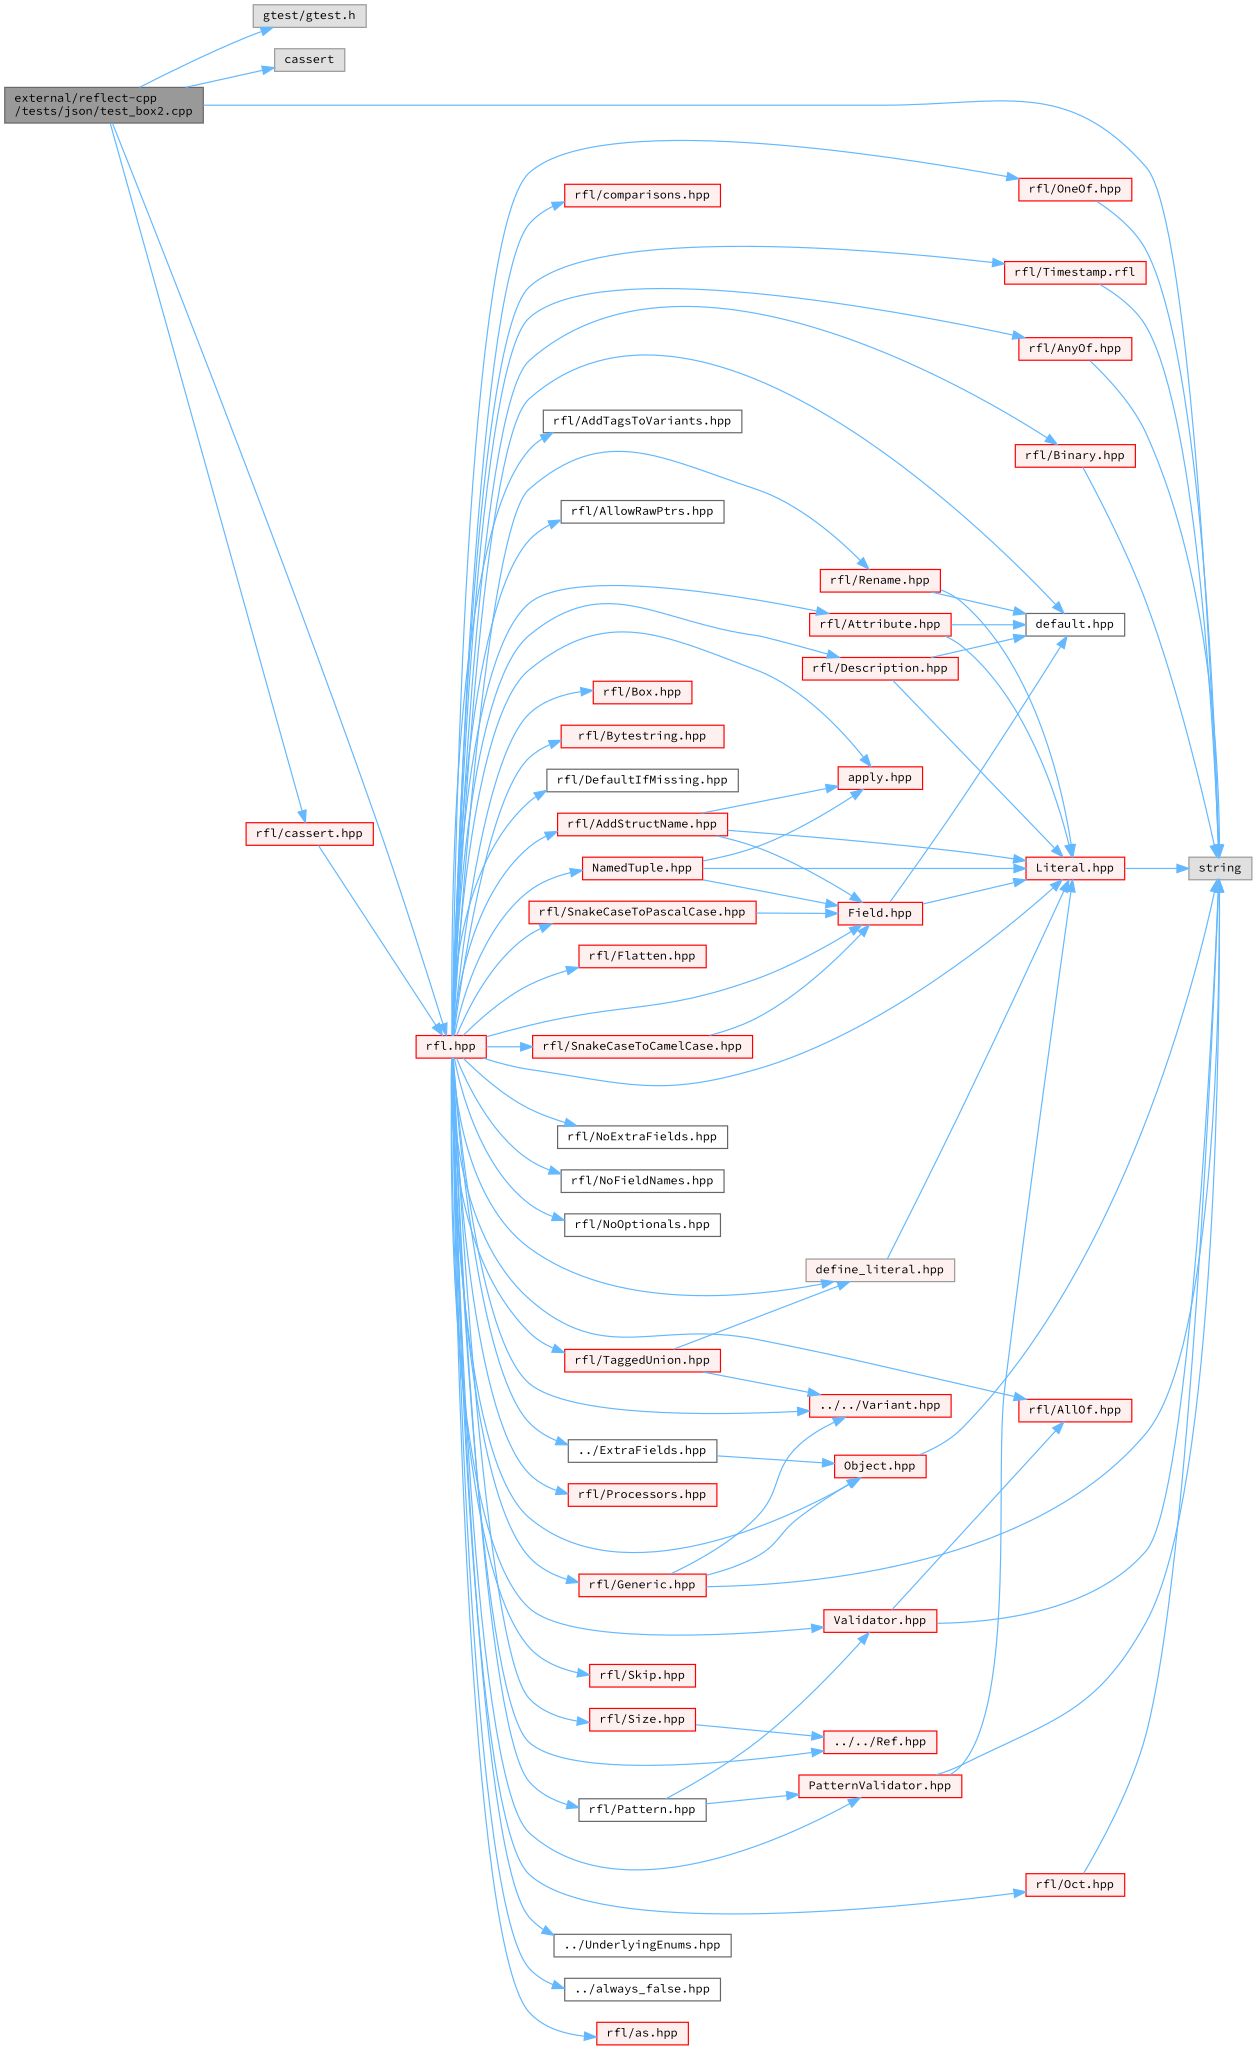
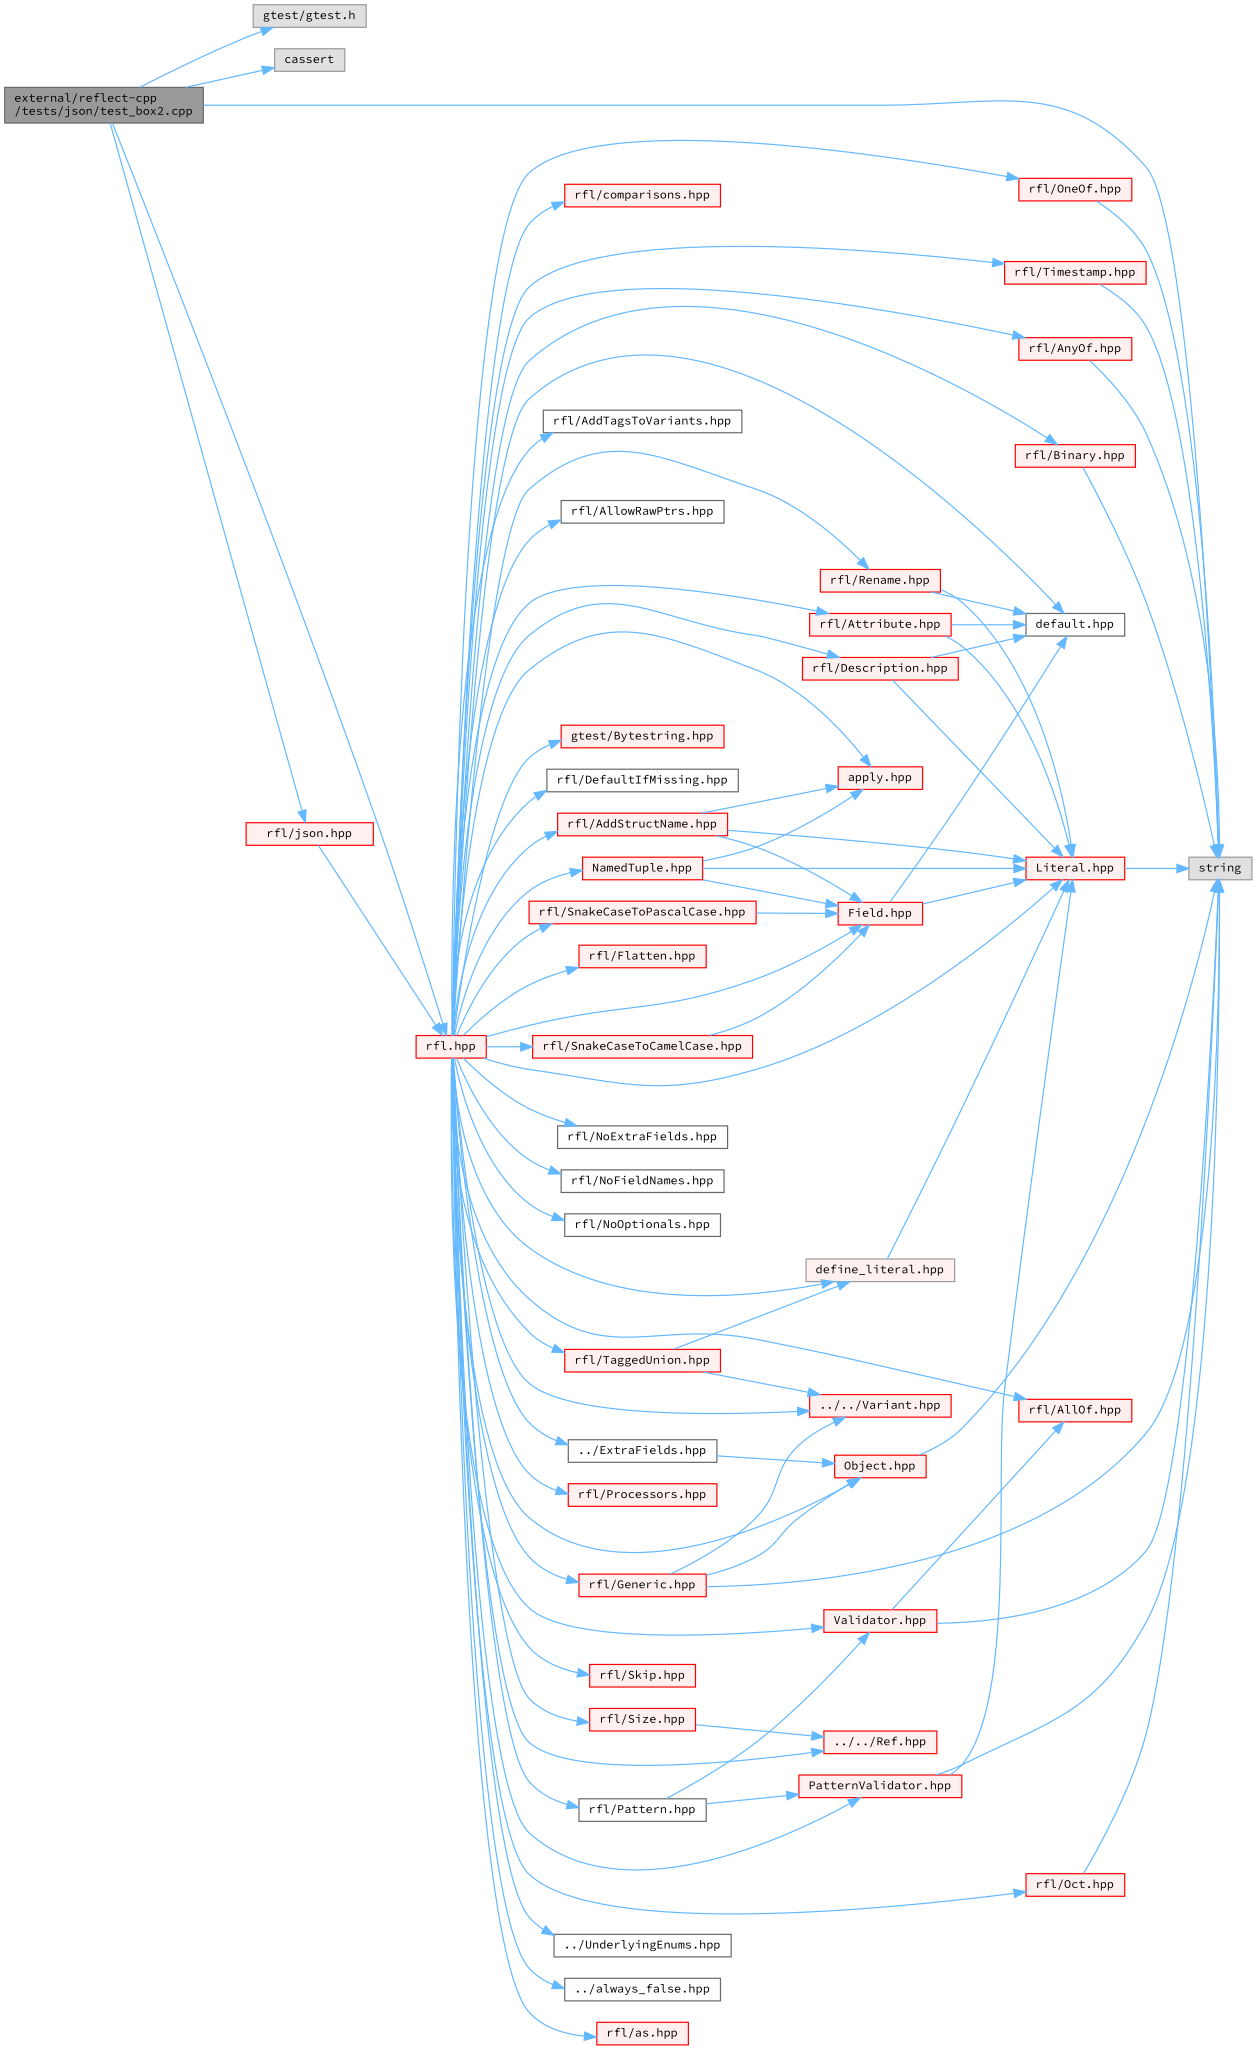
node "rfl/Timestamp.rfl": label "rfl/Timestamp.rfl" -> "rfl/Timestamp.hpp"
node "rfl/Box.hpp": removed
node "rfl/Bytestring.hpp": label "rfl/Bytestring.hpp" -> "gtest/Bytestring.hpp"
node "rfl/cassert.hpp": label "rfl/cassert.hpp" -> "rfl/json.hpp"
